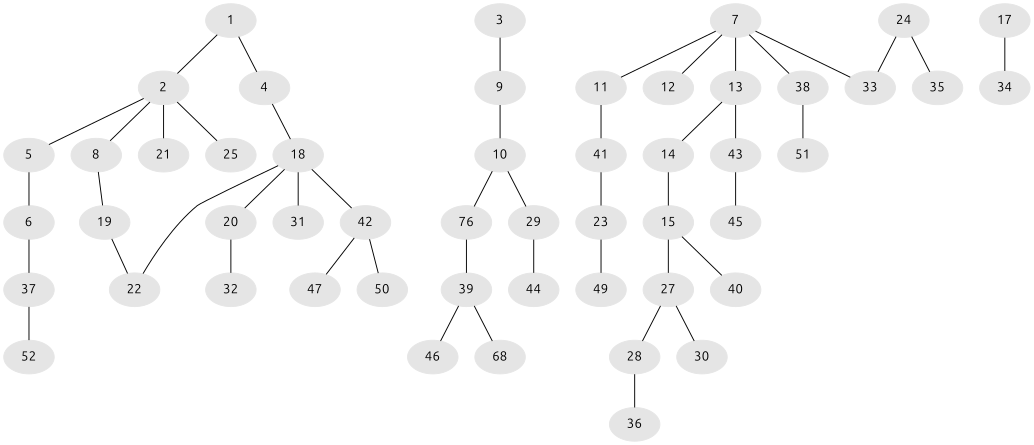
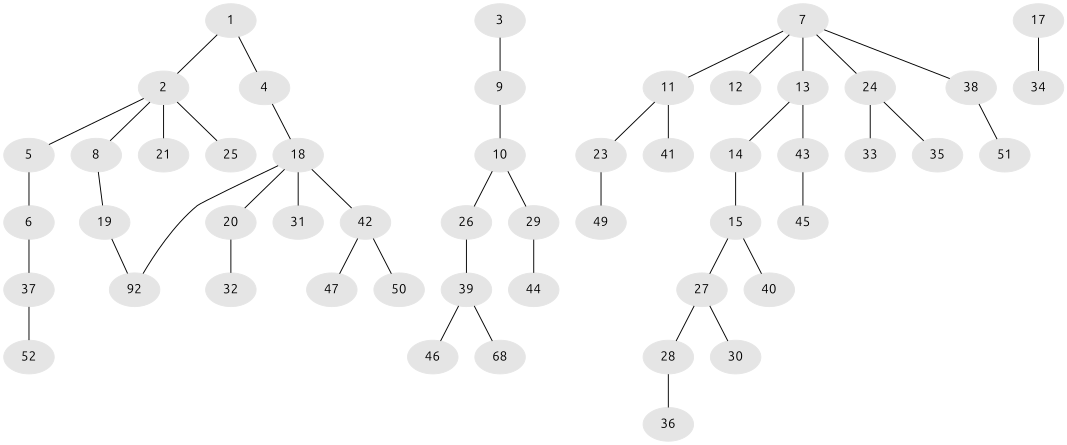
edge "7" -- "33": now "7" -- "24"
edge "41" -- "23": now "11" -- "23"
node "76": label "76" -> "26"
node "22": label "22" -> "92"
